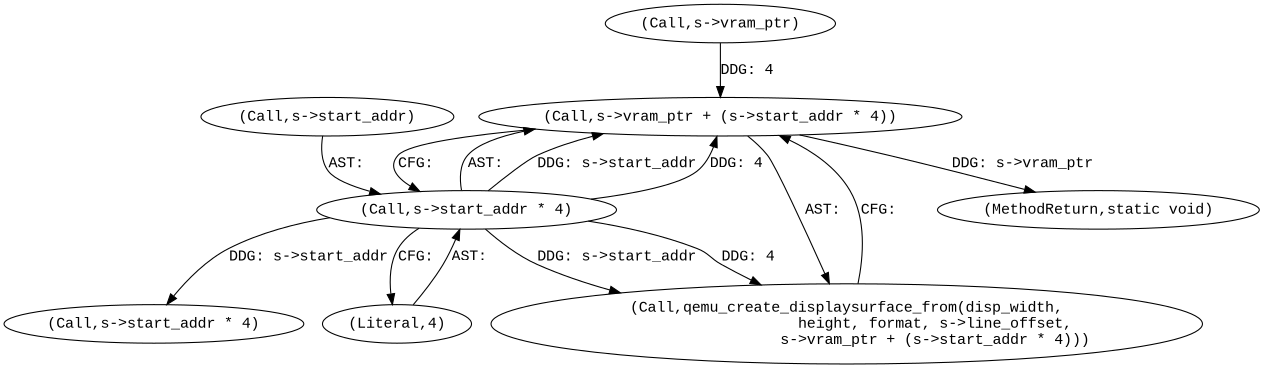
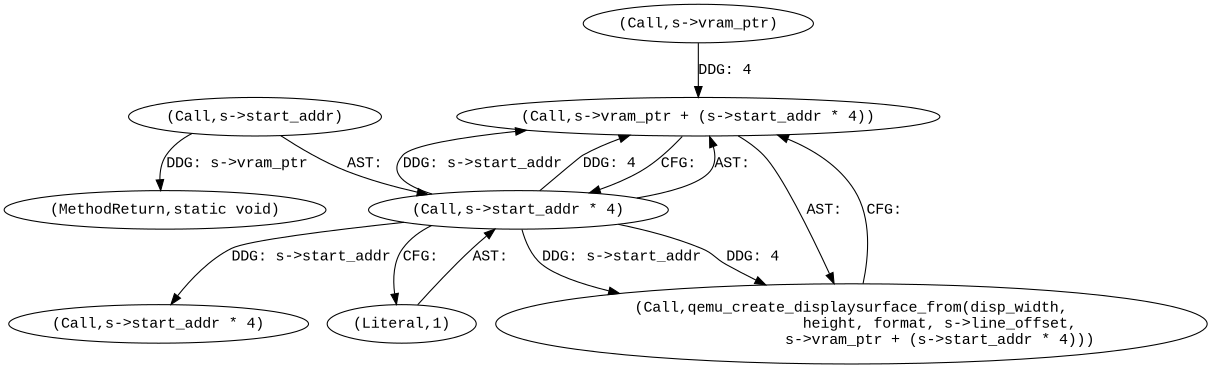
edge "(Call,s->vram_ptr + (s->start_addr * 4))" -> "(MethodReturn,static void)": now "(Call,s->start_addr)" -> "(MethodReturn,static void)"
node "(Literal,4)": label "(Literal,4)" -> "(Literal,1)"
